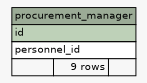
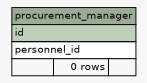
node "procurement_manager": text "9 rows" -> "0 rows"
